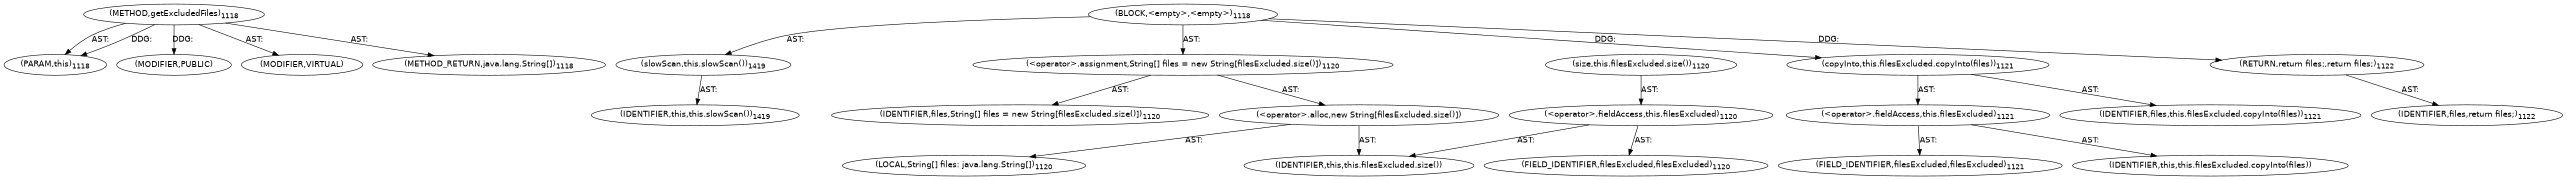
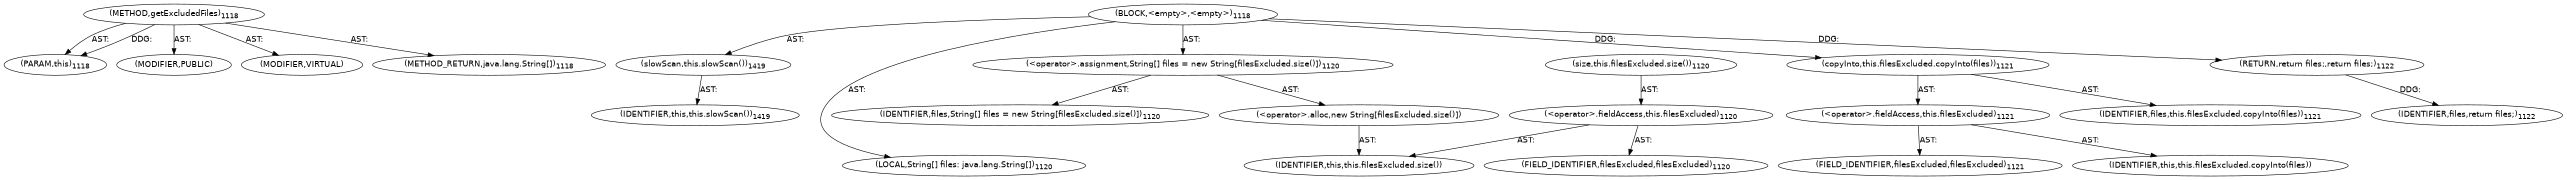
edge "(METHOD,getExcludedFiles)" -> "(MODIFIER,PUBLIC)": label "DDG: " -> "AST: "
edge "(RETURN,return files;,return files;)" -> "(IDENTIFIER,files,return files;)": label "AST: " -> "DDG: "
edge "(<operator>.alloc,new String[filesExcluded.size()])" -> "(LOCAL,String[] files: java.lang.String[])": now "(BLOCK,<empty>,<empty>)" -> "(LOCAL,String[] files: java.lang.String[])"
